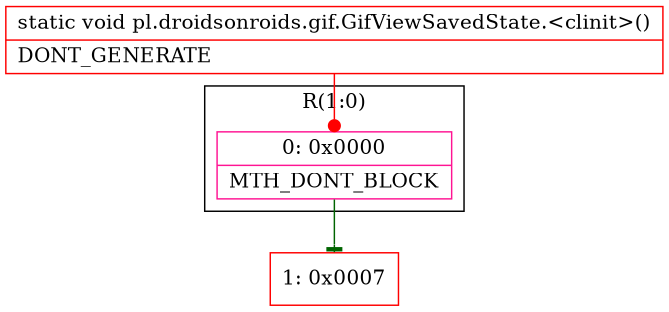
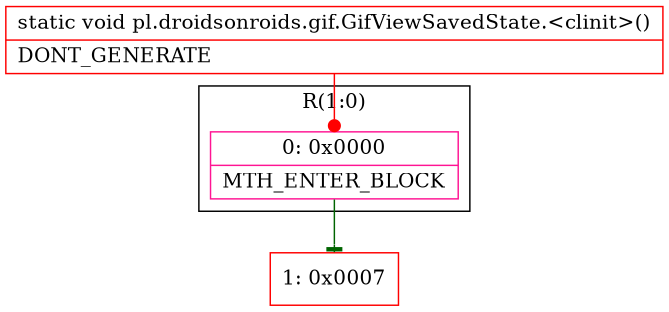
node "0: 0x0000": text "MTH_DONT_BLOCK" -> "MTH_ENTER_BLOCK"
